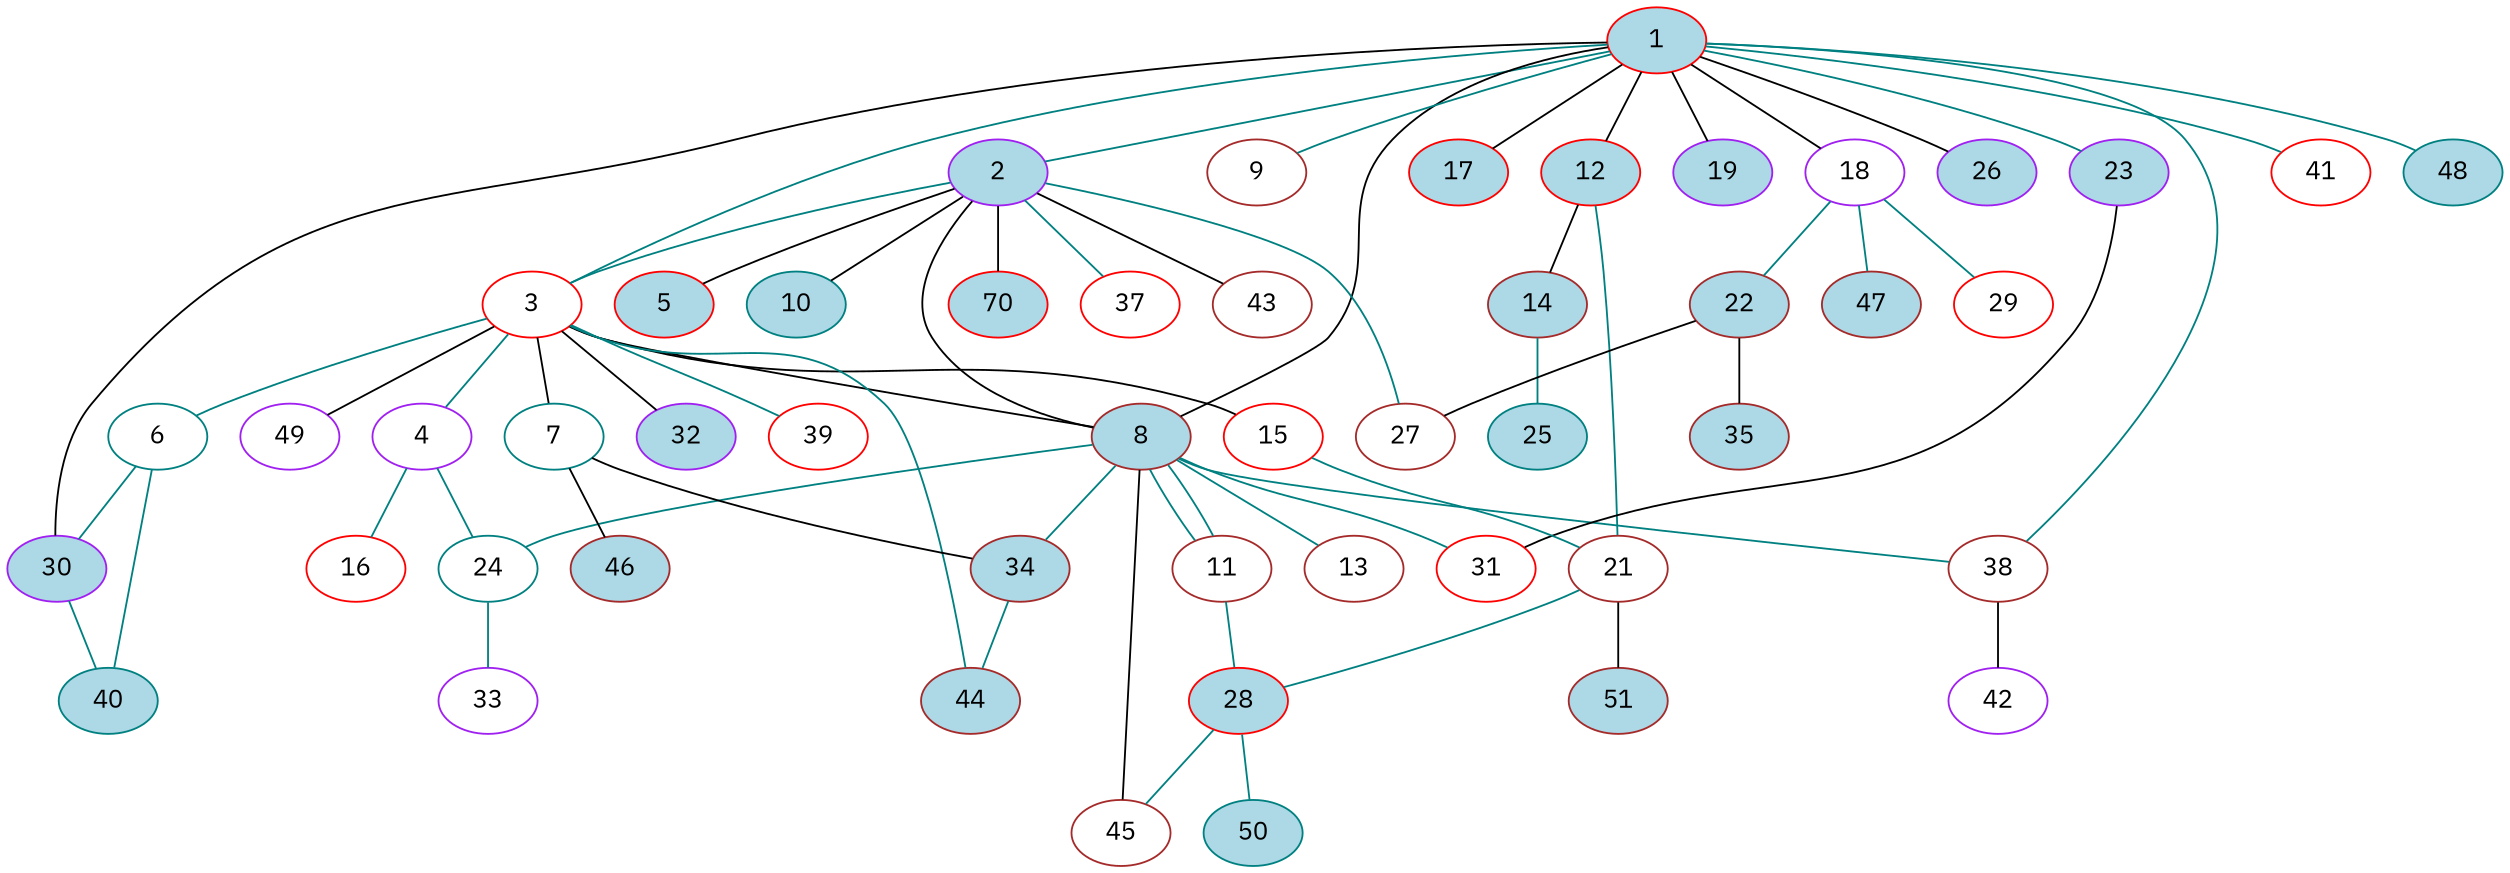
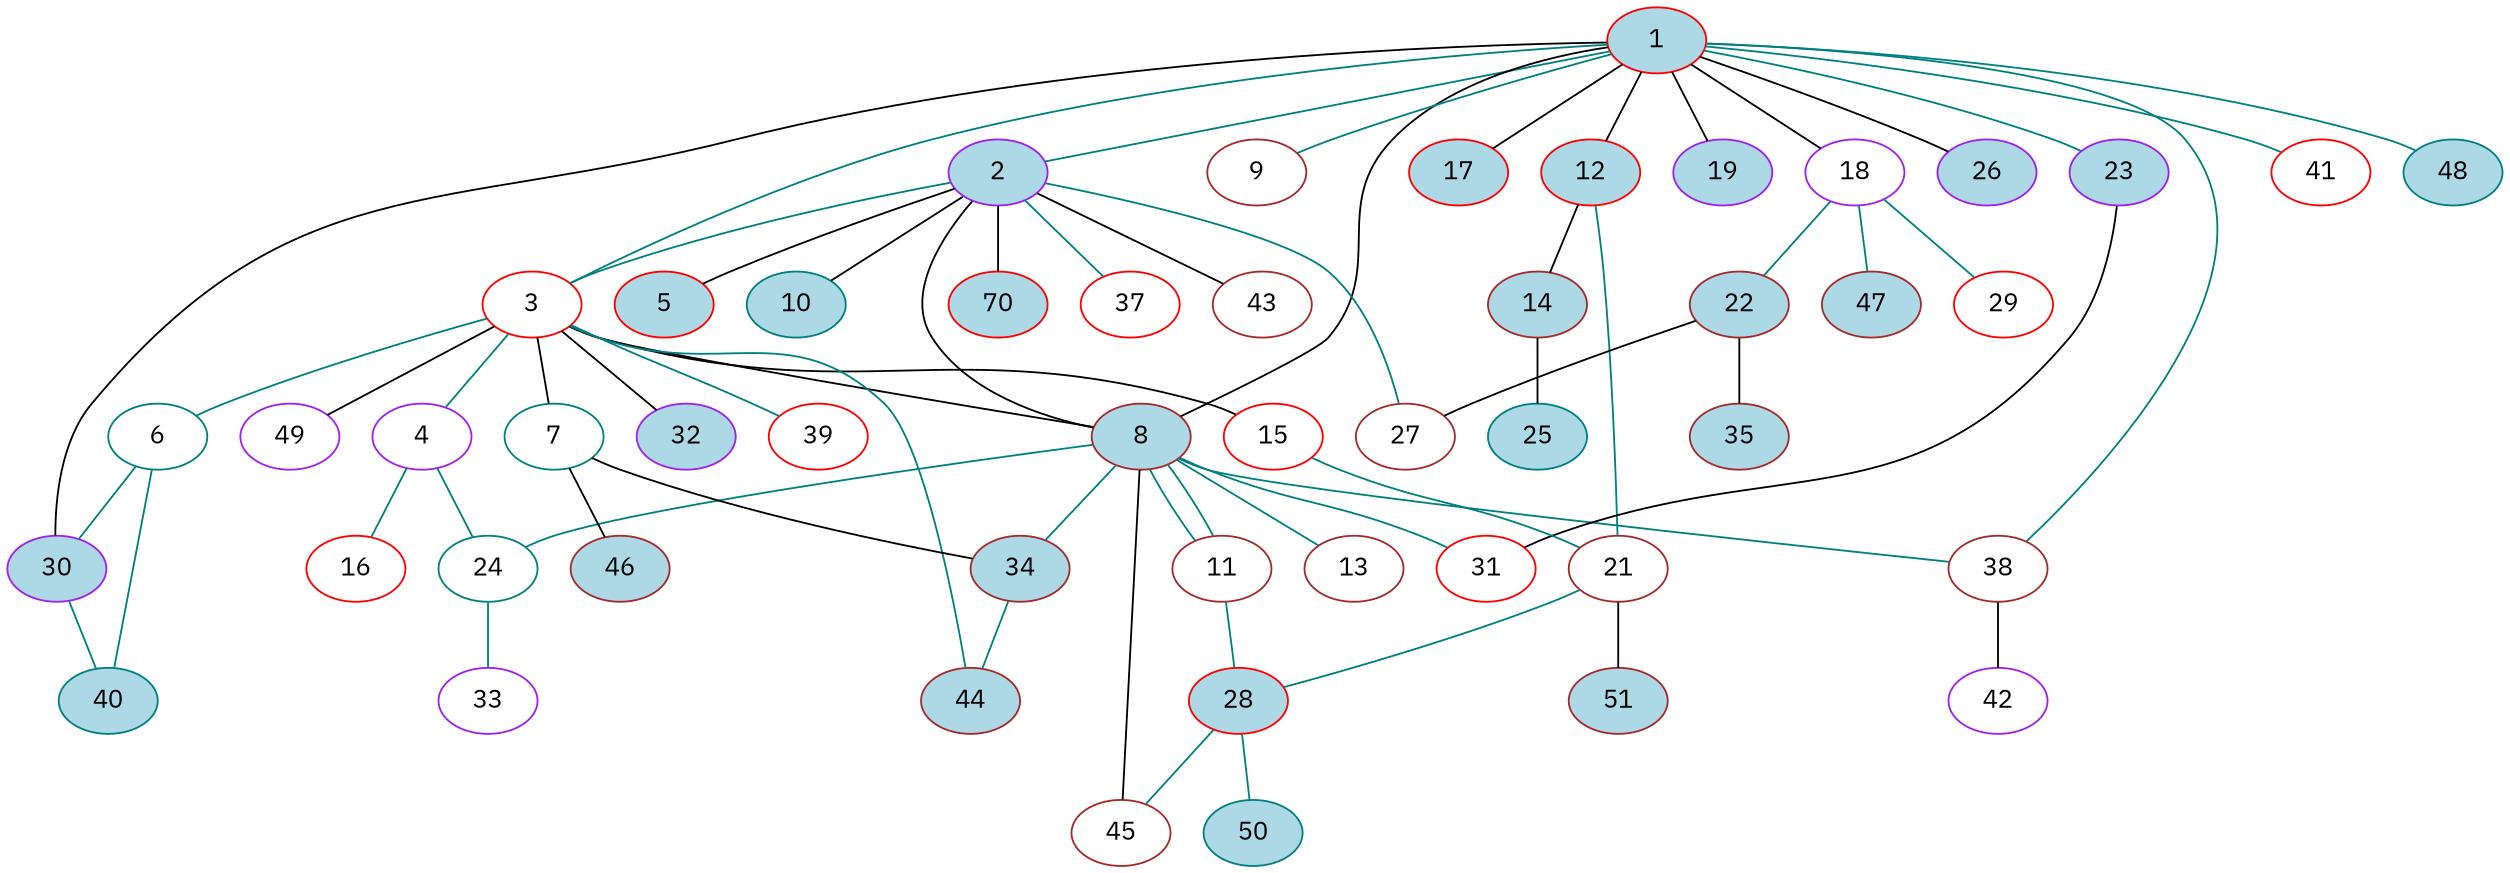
edge "14" -- "25": color teal -> black
